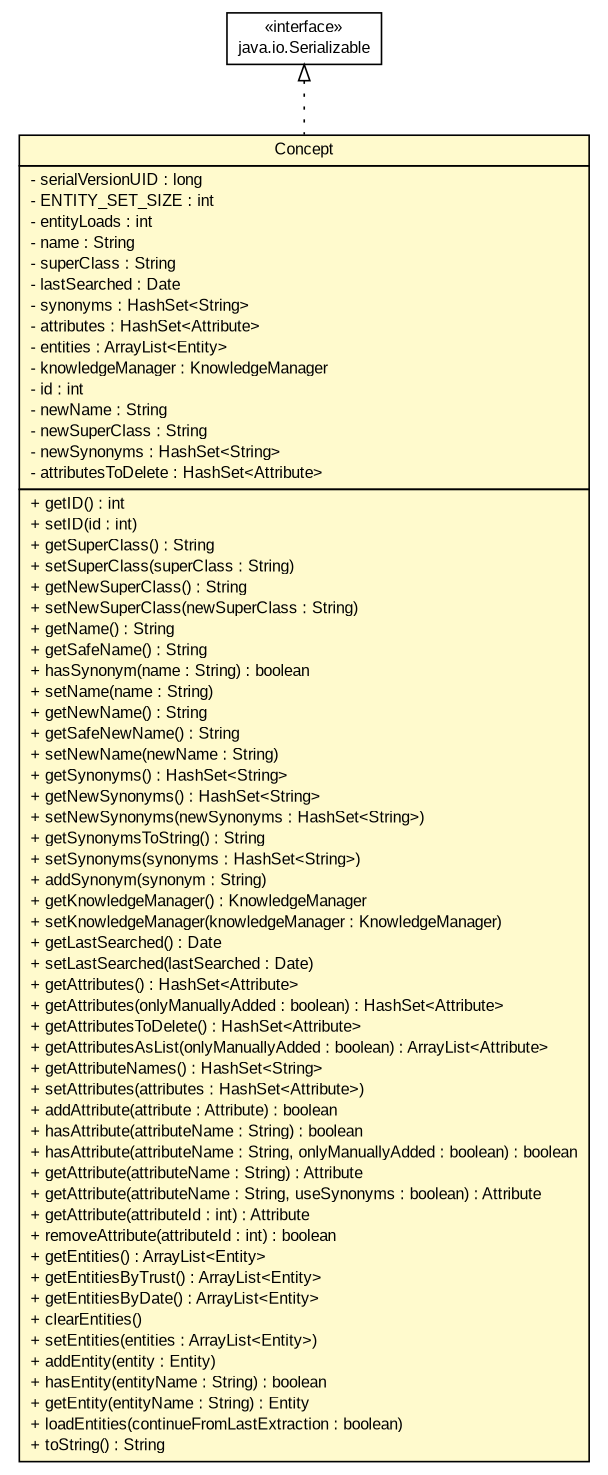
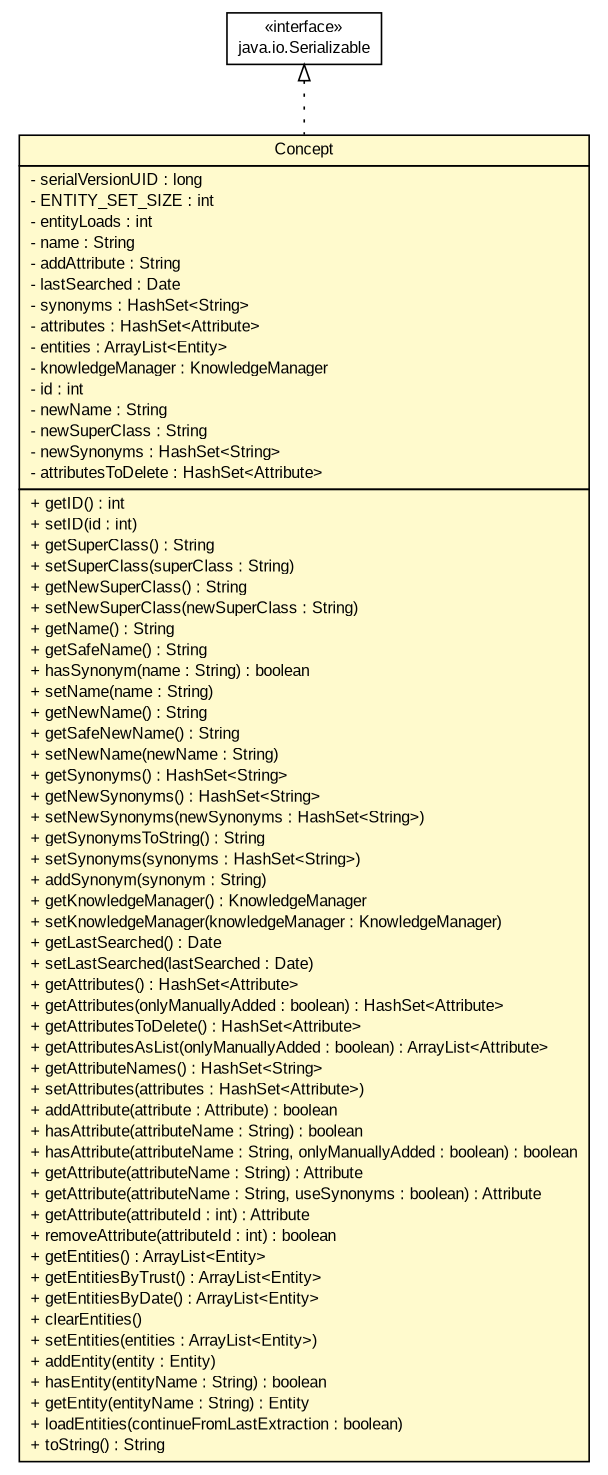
node "Concept": text "- superClass : String" -> "- addAttribute : String"
